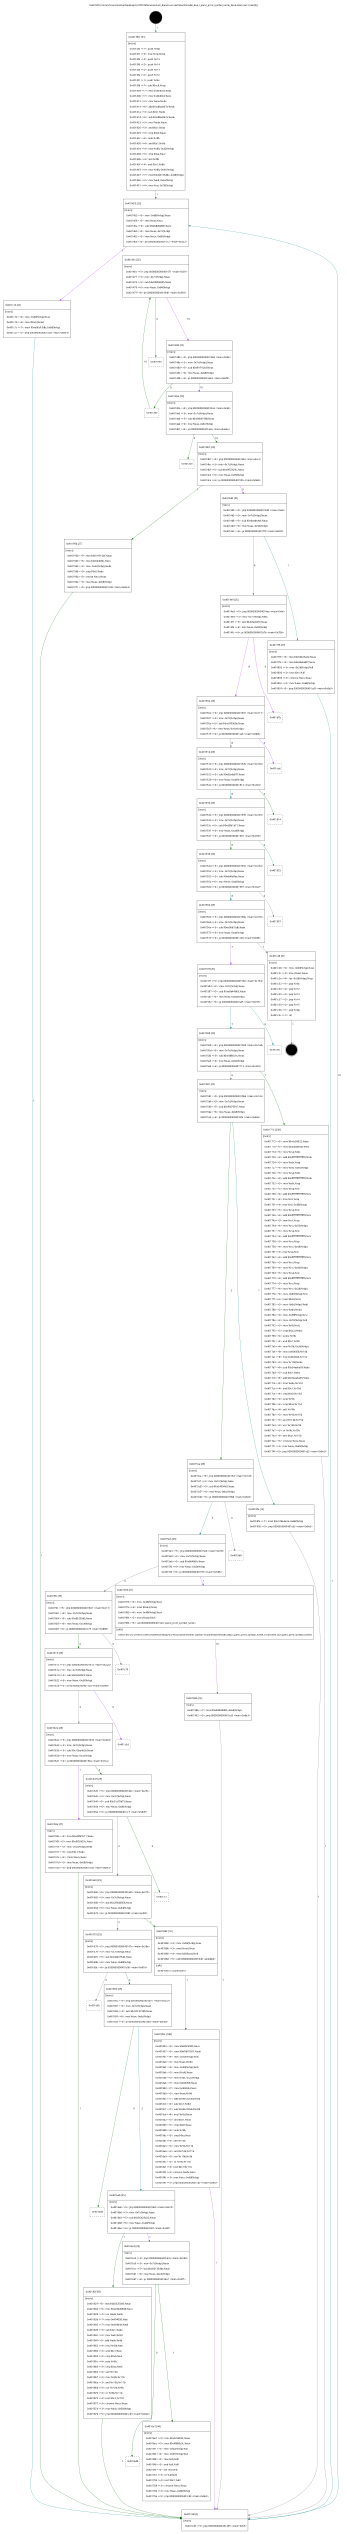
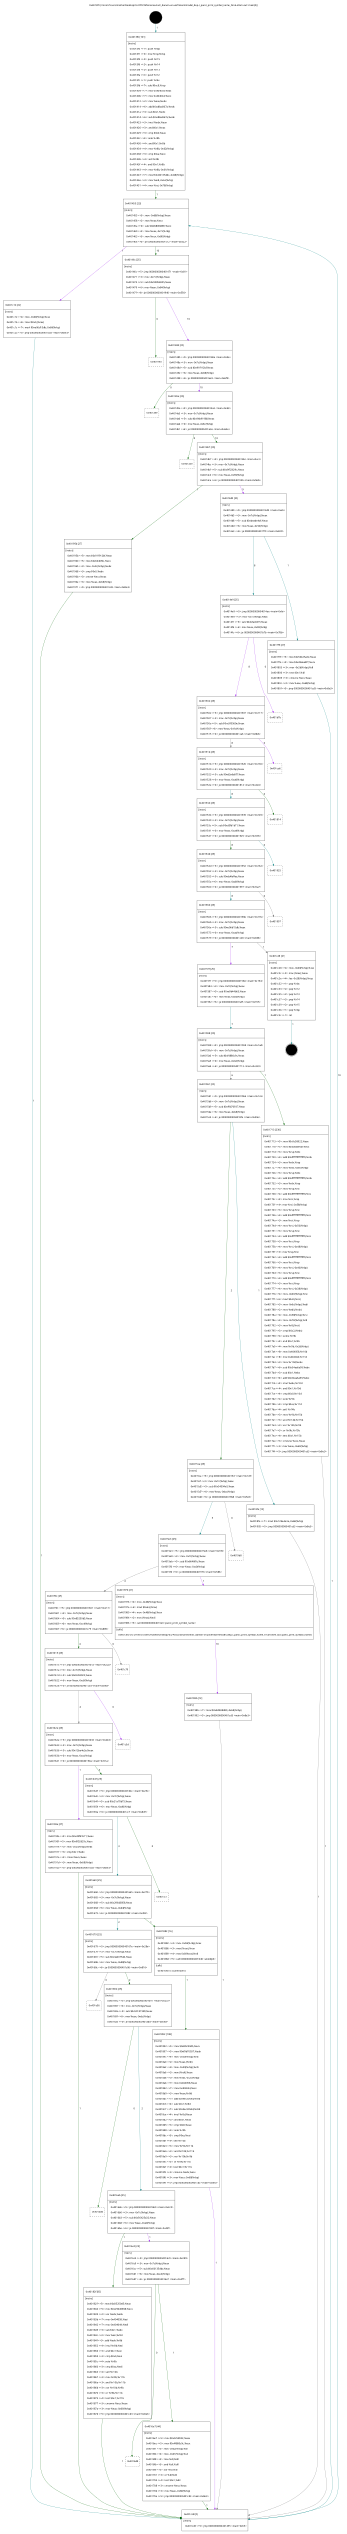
edge "0x401ae9" -> "0x40146c [25]": now "0x401455 [23]" -> "0x40146c [25]"
node "0x401af5": removed
edge "0x4016e7 [44]" -> "0x401cd3 [5]": added, label "1"
